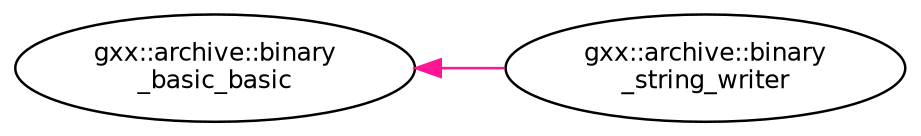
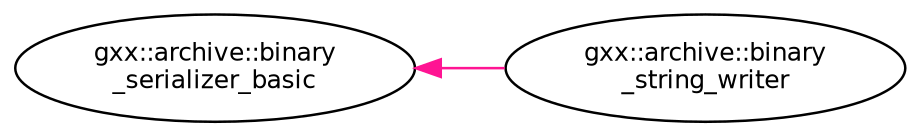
node "gxx::archive::binary _basic_basic": label "gxx::archive::binary _basic_basic" -> "gxx::archive::binary _serializer_basic"
